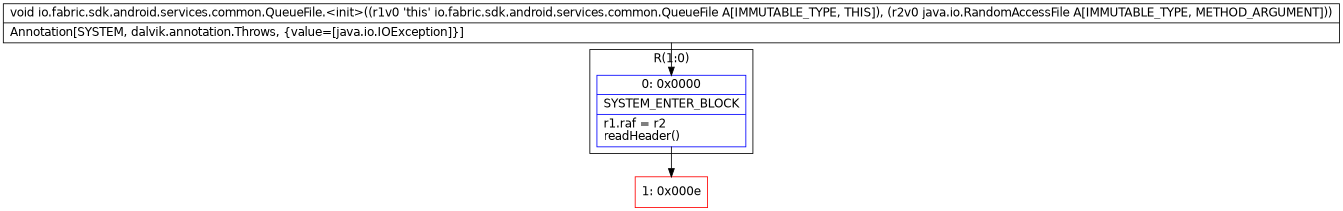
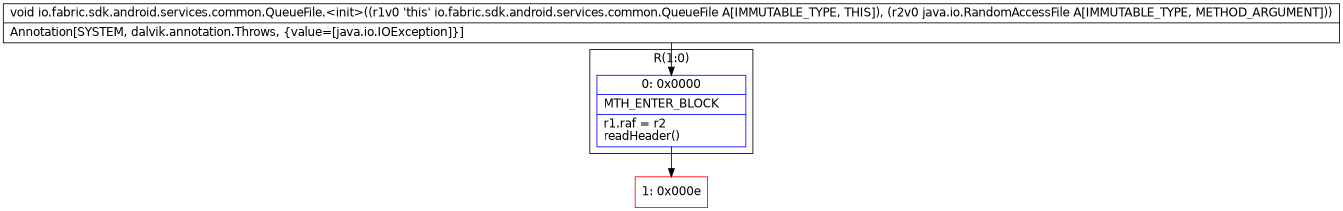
node "0: 0x0000": text "SYSTEM_ENTER_BLOCK" -> "MTH_ENTER_BLOCK"
